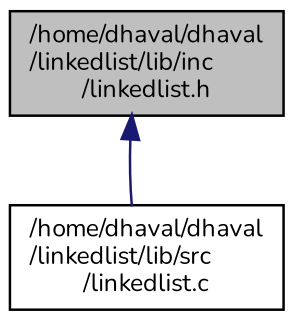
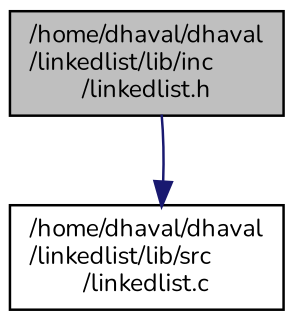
edge "/home/dhaval/dhaval /linkedlist/lib/src /linkedlist.c" -> "/home/dhaval/dhaval /linkedlist/lib/inc /linkedlist.h": reversed
